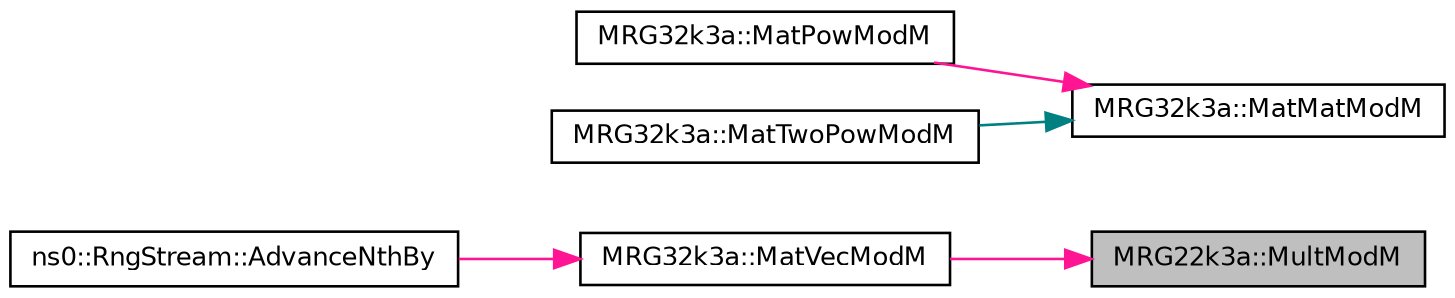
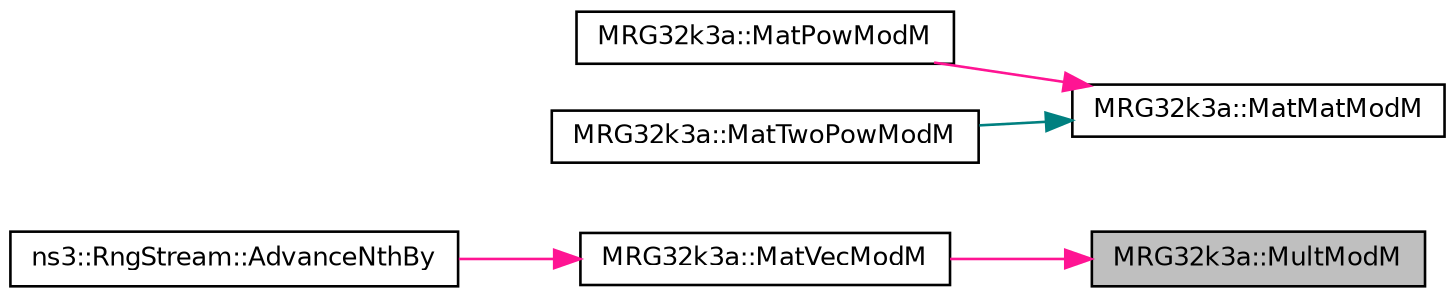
node "ns0::RngStream::AdvanceNthBy": label "ns0::RngStream::AdvanceNthBy" -> "ns3::RngStream::AdvanceNthBy"
node "MRG22k3a::MultModM": label "MRG22k3a::MultModM" -> "MRG32k3a::MultModM"
